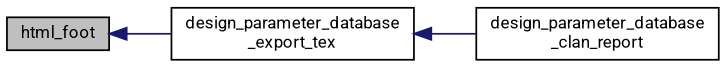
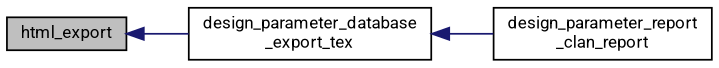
node "html_foot": label "html_foot" -> "html_export"
node "design_parameter_database _clan_report": label "design_parameter_database _clan_report" -> "design_parameter_report _clan_report"
